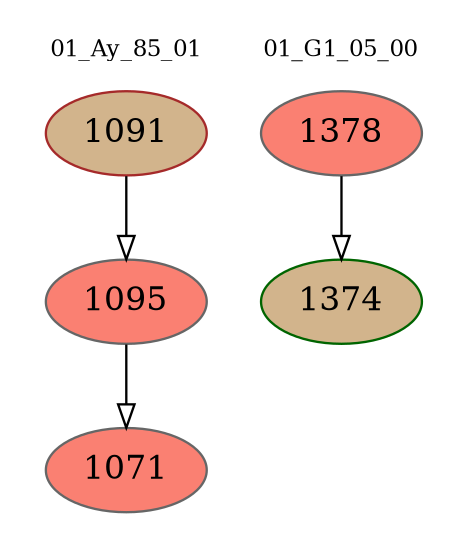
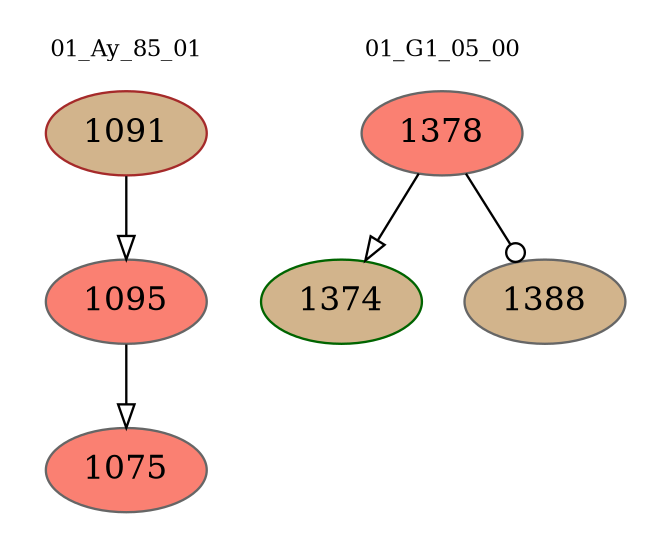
node "1388": added
node "1071": label "1071" -> "1075"
